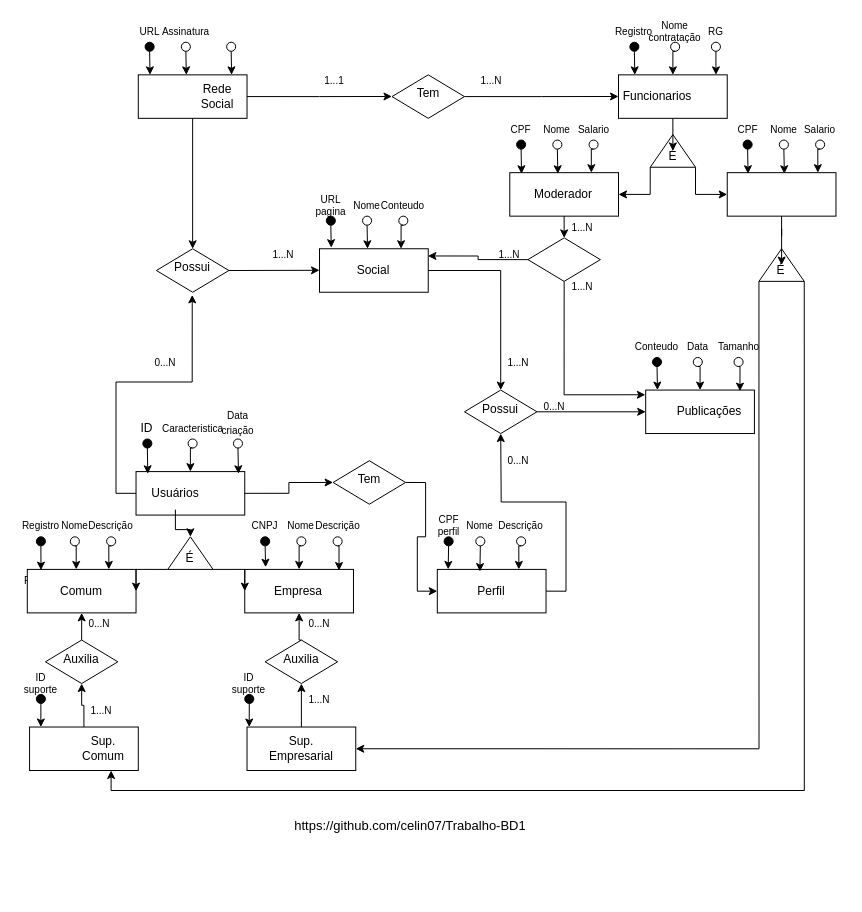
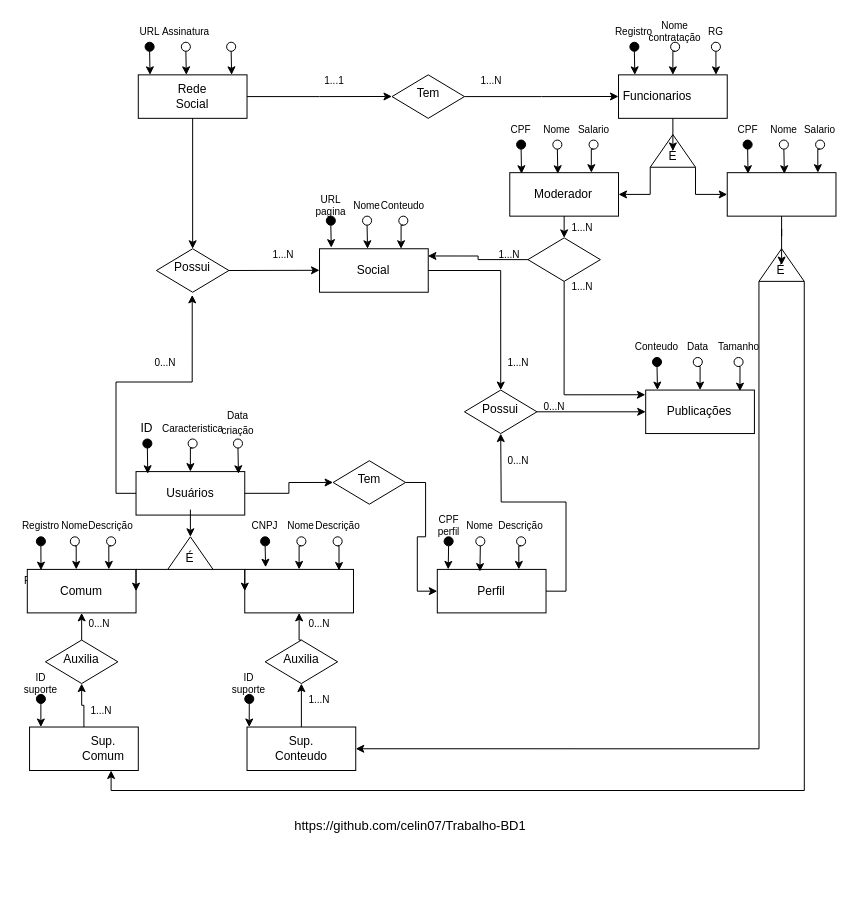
node "Rede Social": moved (218, 97) -> (193, 97)
node "Publicações": moved (710, 412) -> (700, 412)
node "Usuários": moved (175, 493) -> (190, 493)
node "Empresa": removed
node "Sup. Empresarial": label "Sup. Empresarial" -> "Sup. Conteudo"
